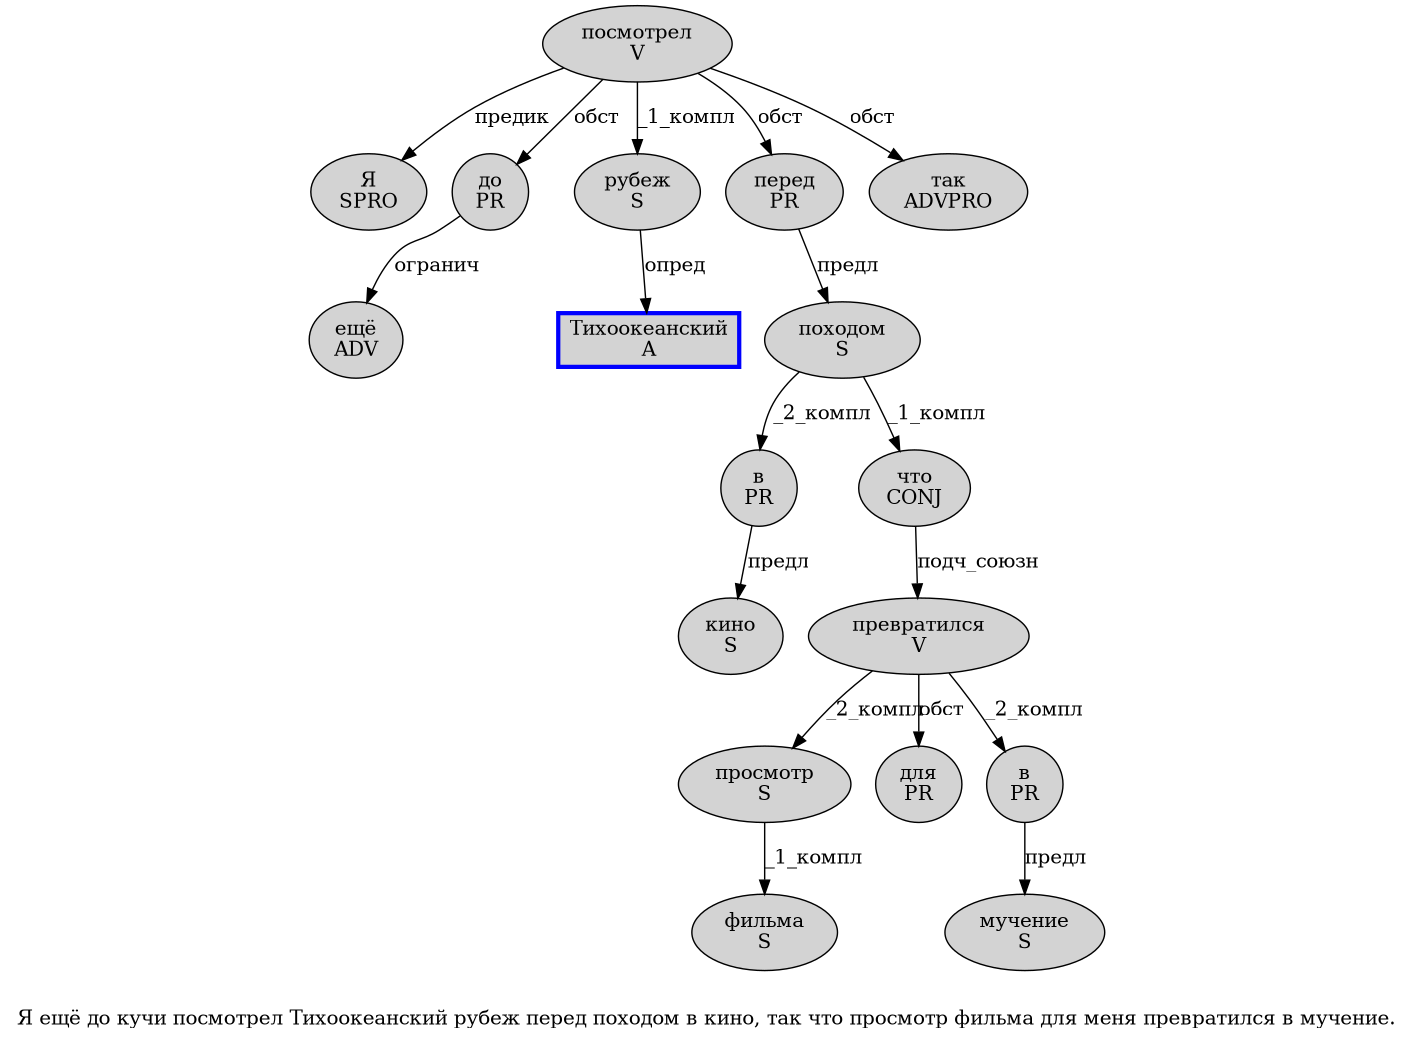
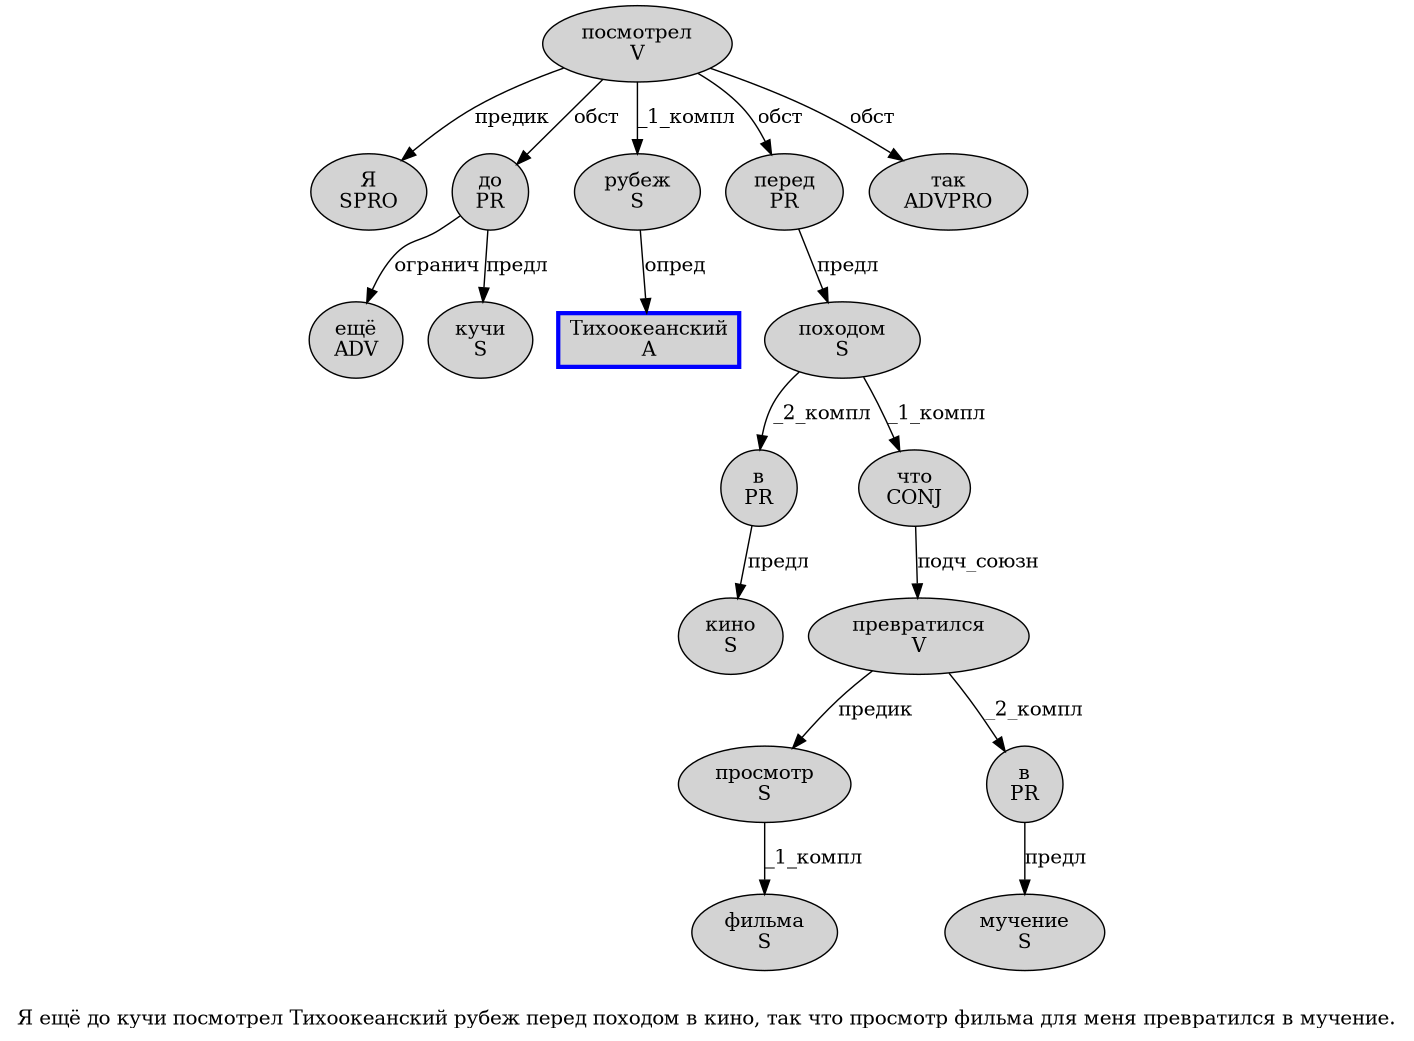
node "кучи S": added
edge "превратился V" -> "просмотр S": label "_2_компл" -> "предик"
node "для PR": removed
